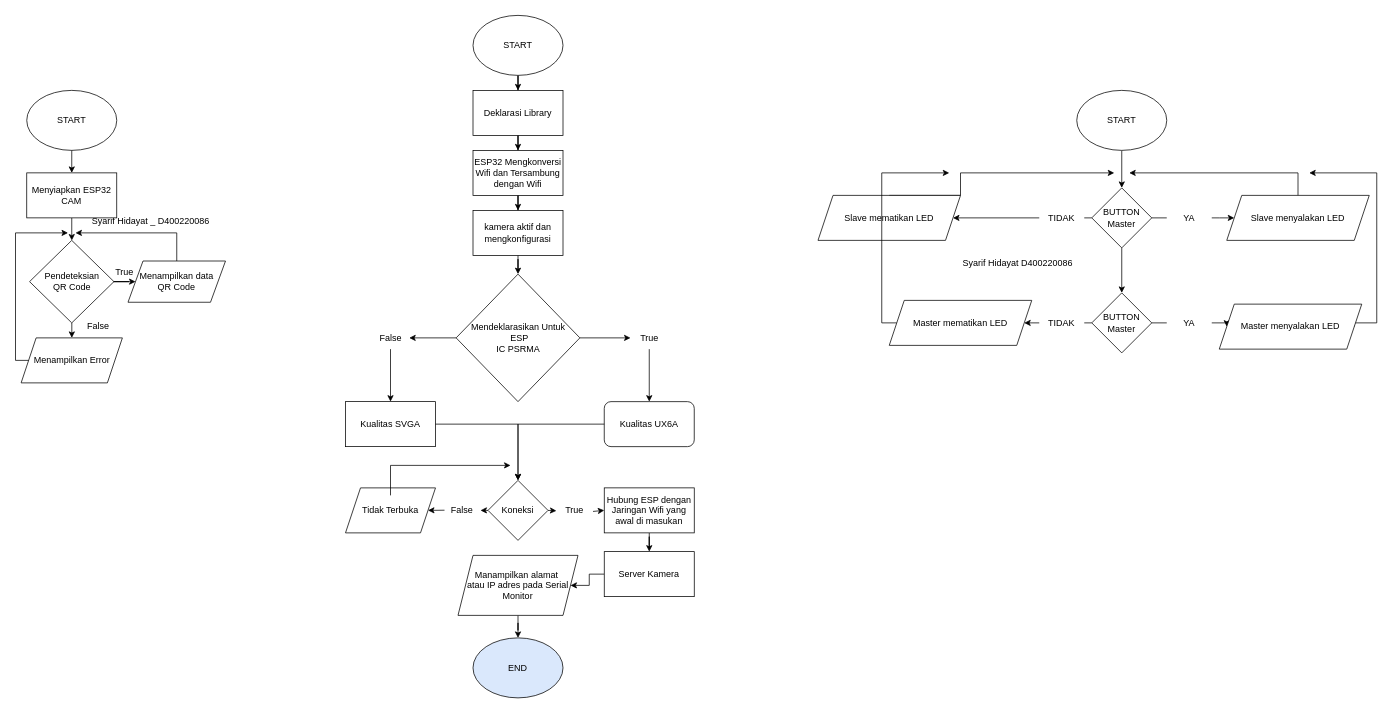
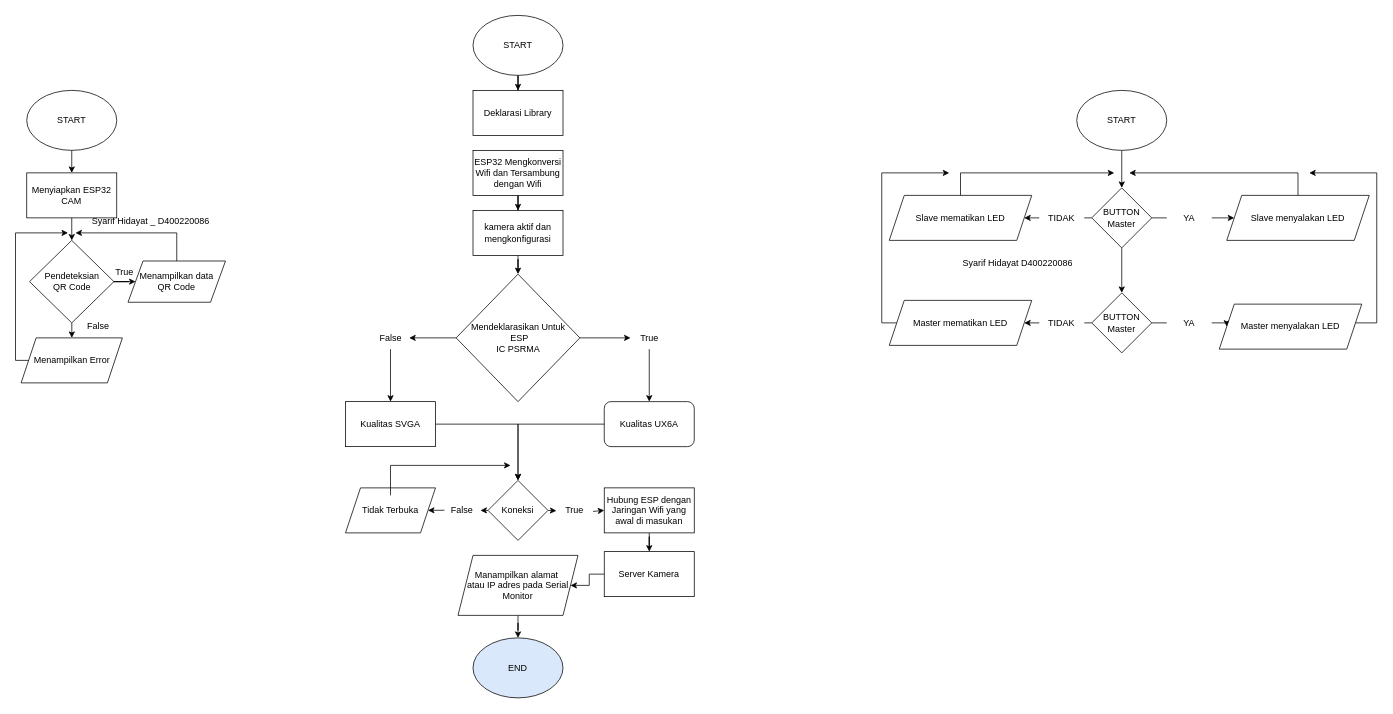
edge "Deklarasi Library" -> "ESP32 Mengkonversi Wifi dan Tersambung dengan Wifi": removed
node "Slave mematikan LED": moved (889, 218) -> (960, 218)
